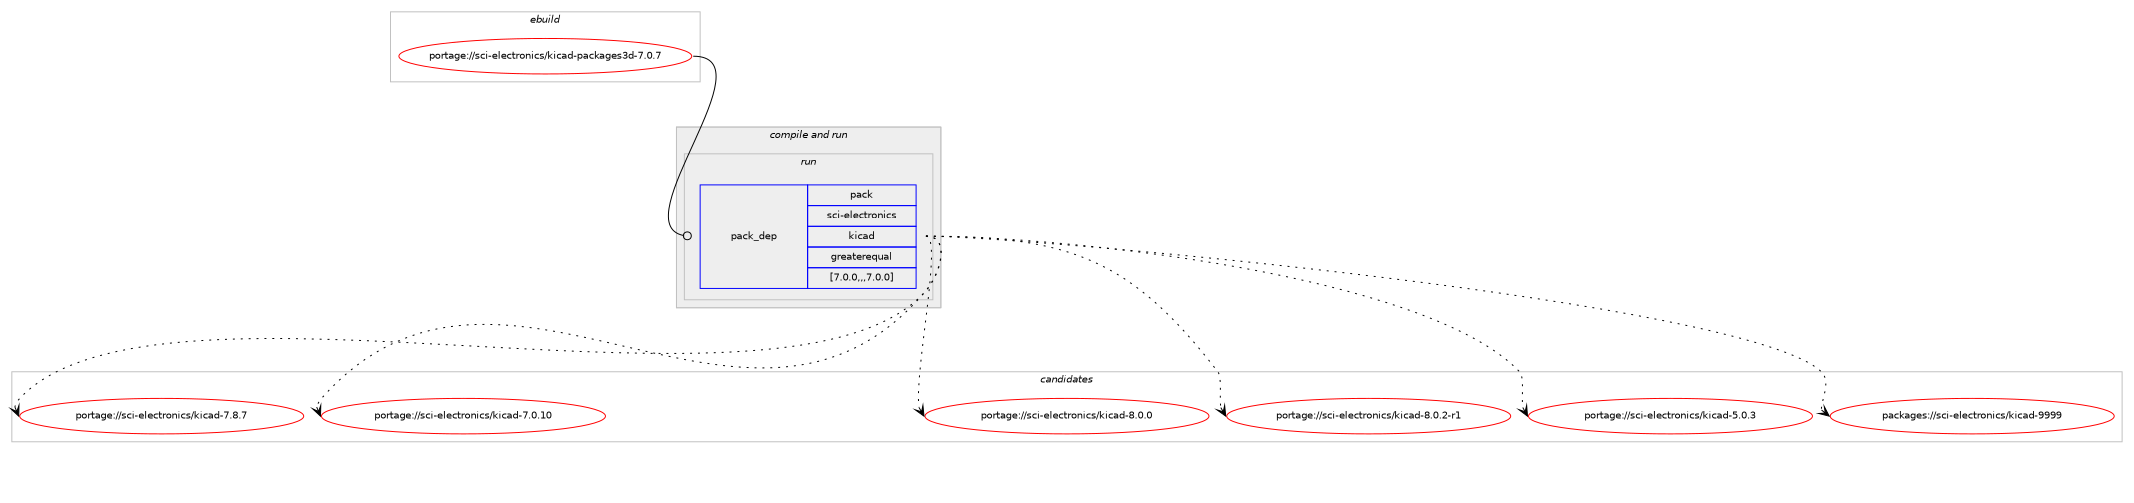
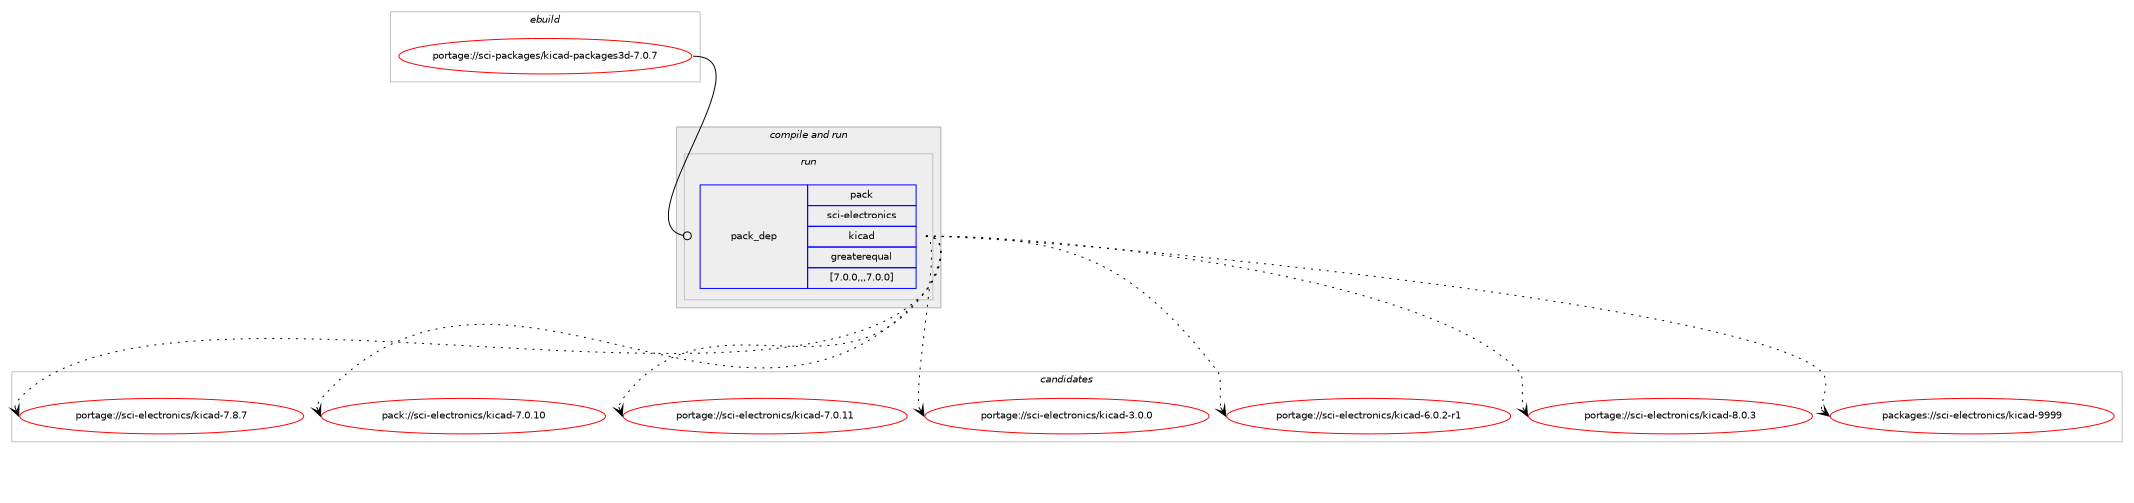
node "portage://sci-electronics/kicad-packages3d-7.0.7": label "portage://sci-electronics/kicad-packages3d-7.0.7" -> "portage://sci-packages/kicad-packages3d-7.0.7"
node "portage://sci-electronics/kicad-7.0.10": label "portage://sci-electronics/kicad-7.0.10" -> "pack://sci-electronics/kicad-7.0.10"
node "portage://sci-electronics/kicad-7.0.11": added
node "portage://sci-electronics/kicad-8.0.0": label "portage://sci-electronics/kicad-8.0.0" -> "portage://sci-electronics/kicad-3.0.0"
node "portage://sci-electronics/kicad-8.0.2-r1": label "portage://sci-electronics/kicad-8.0.2-r1" -> "portage://sci-electronics/kicad-6.0.2-r1"
node "portage://sci-electronics/kicad-5.0.3": label "portage://sci-electronics/kicad-5.0.3" -> "portage://sci-electronics/kicad-8.0.3"
